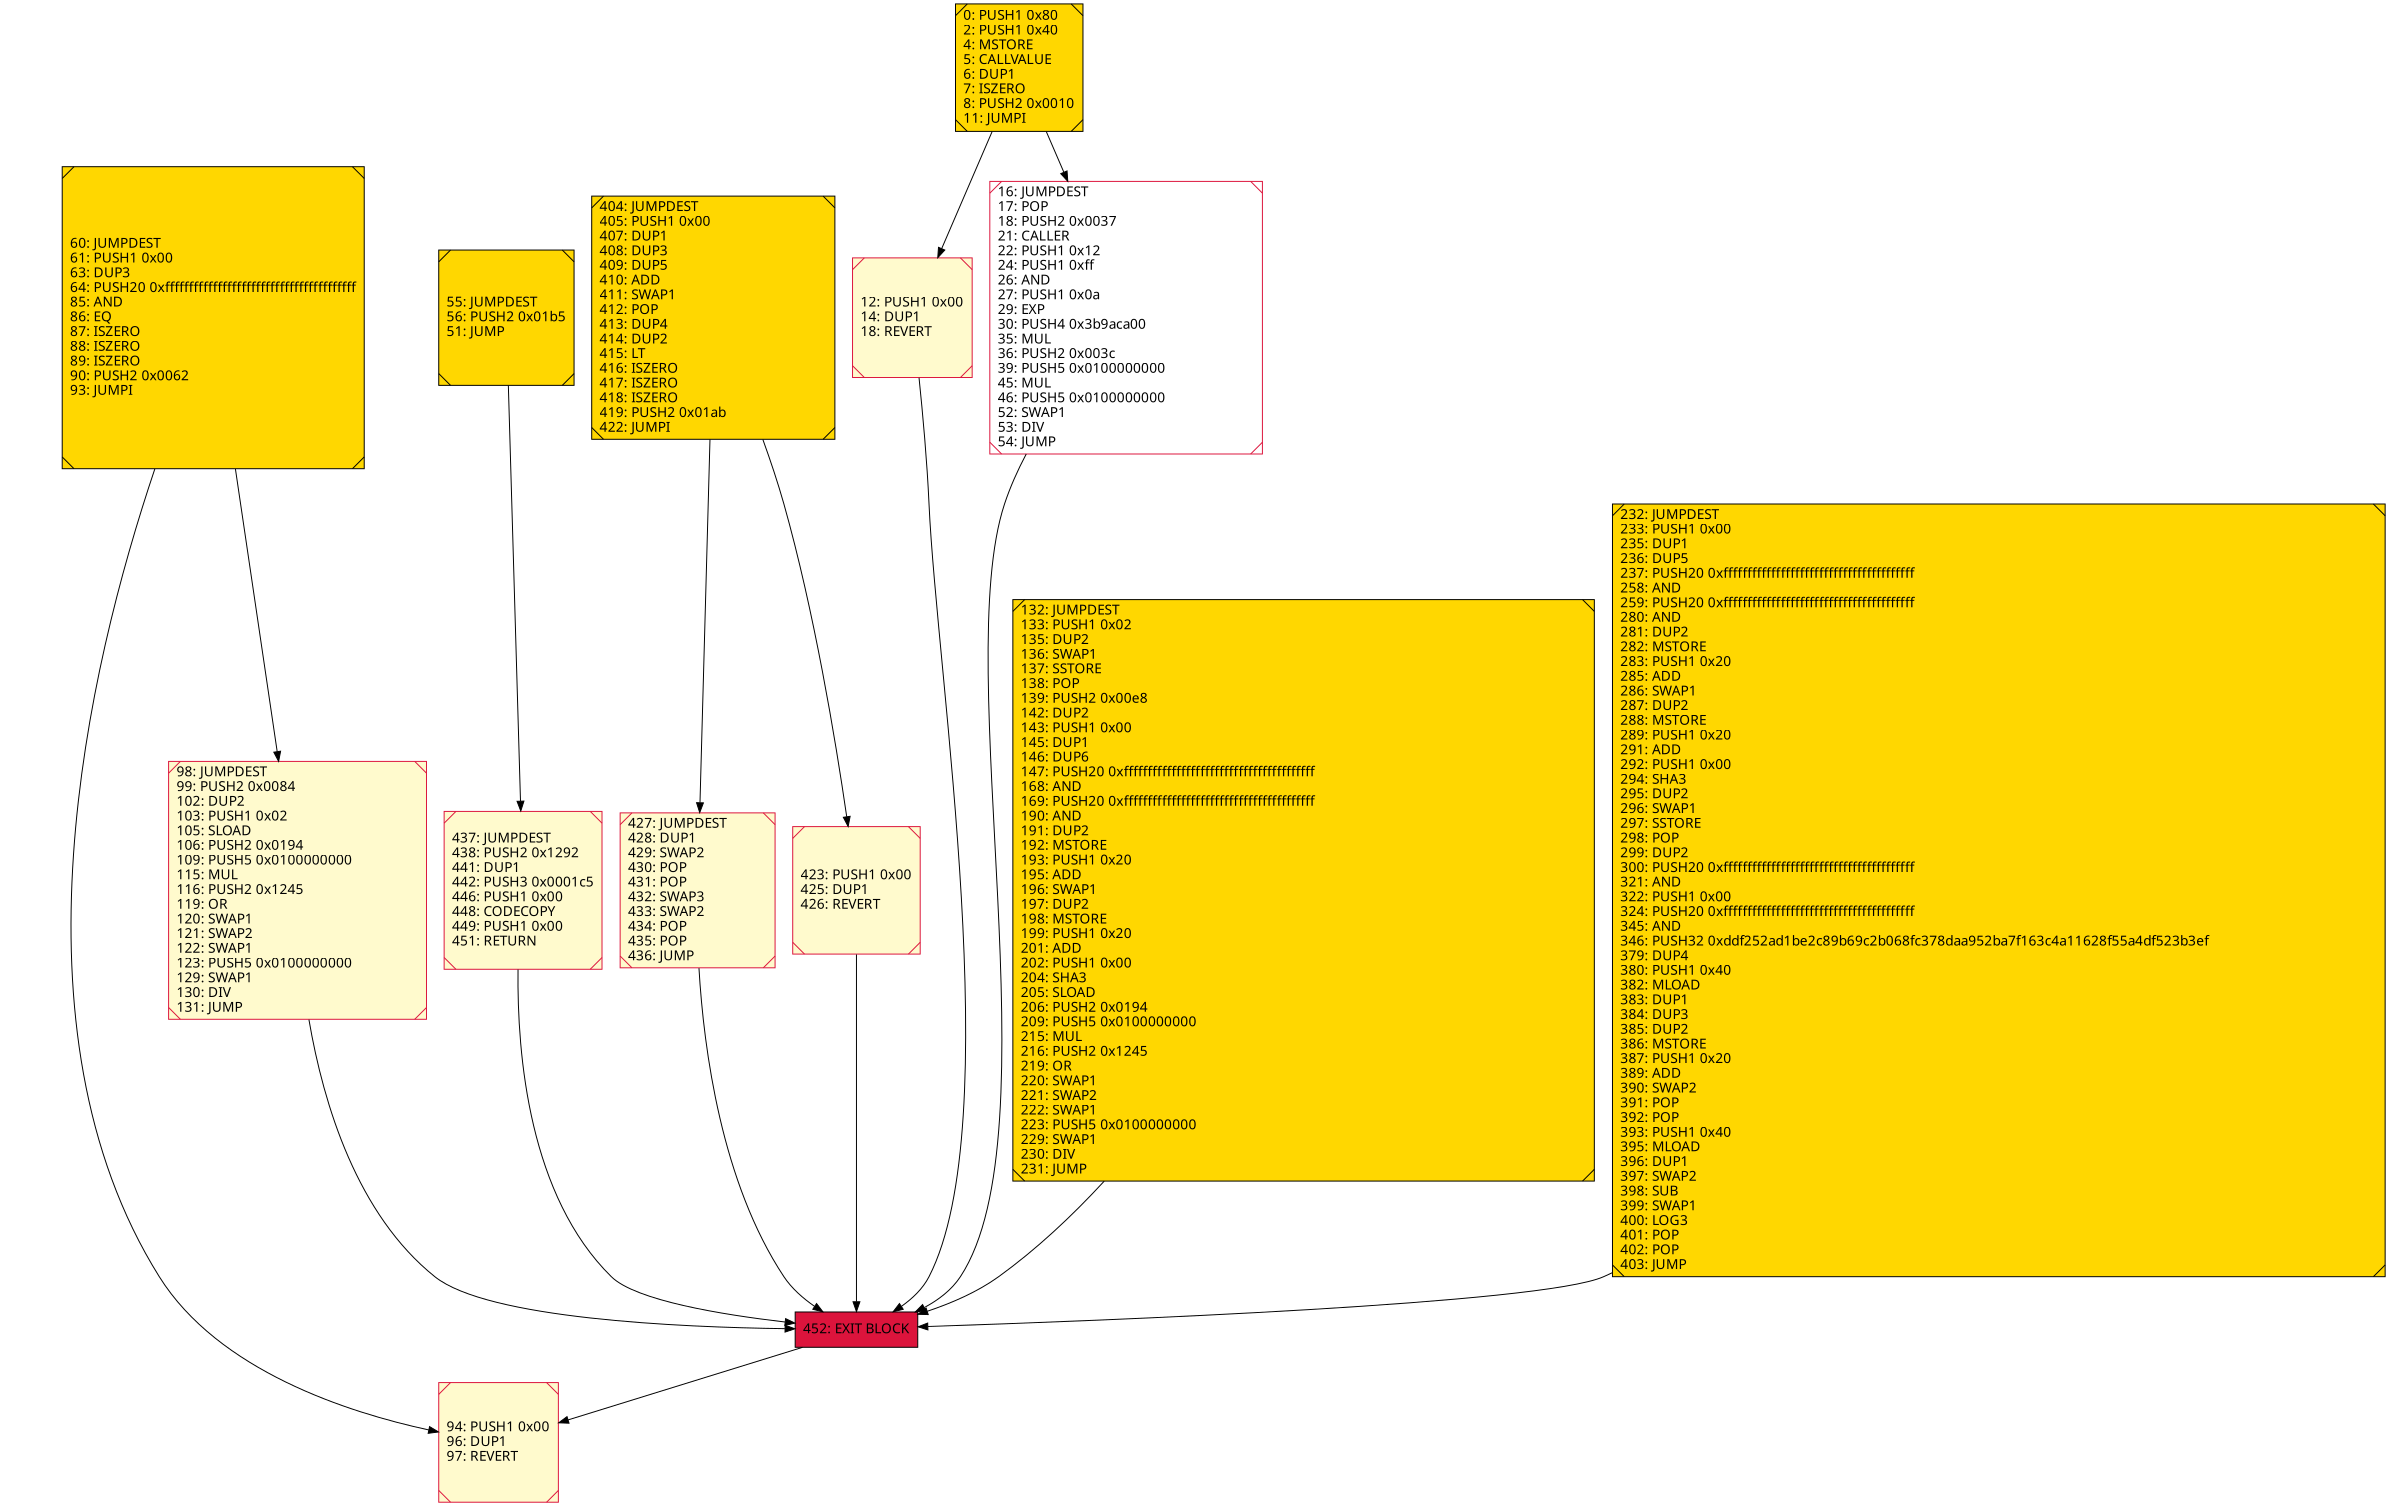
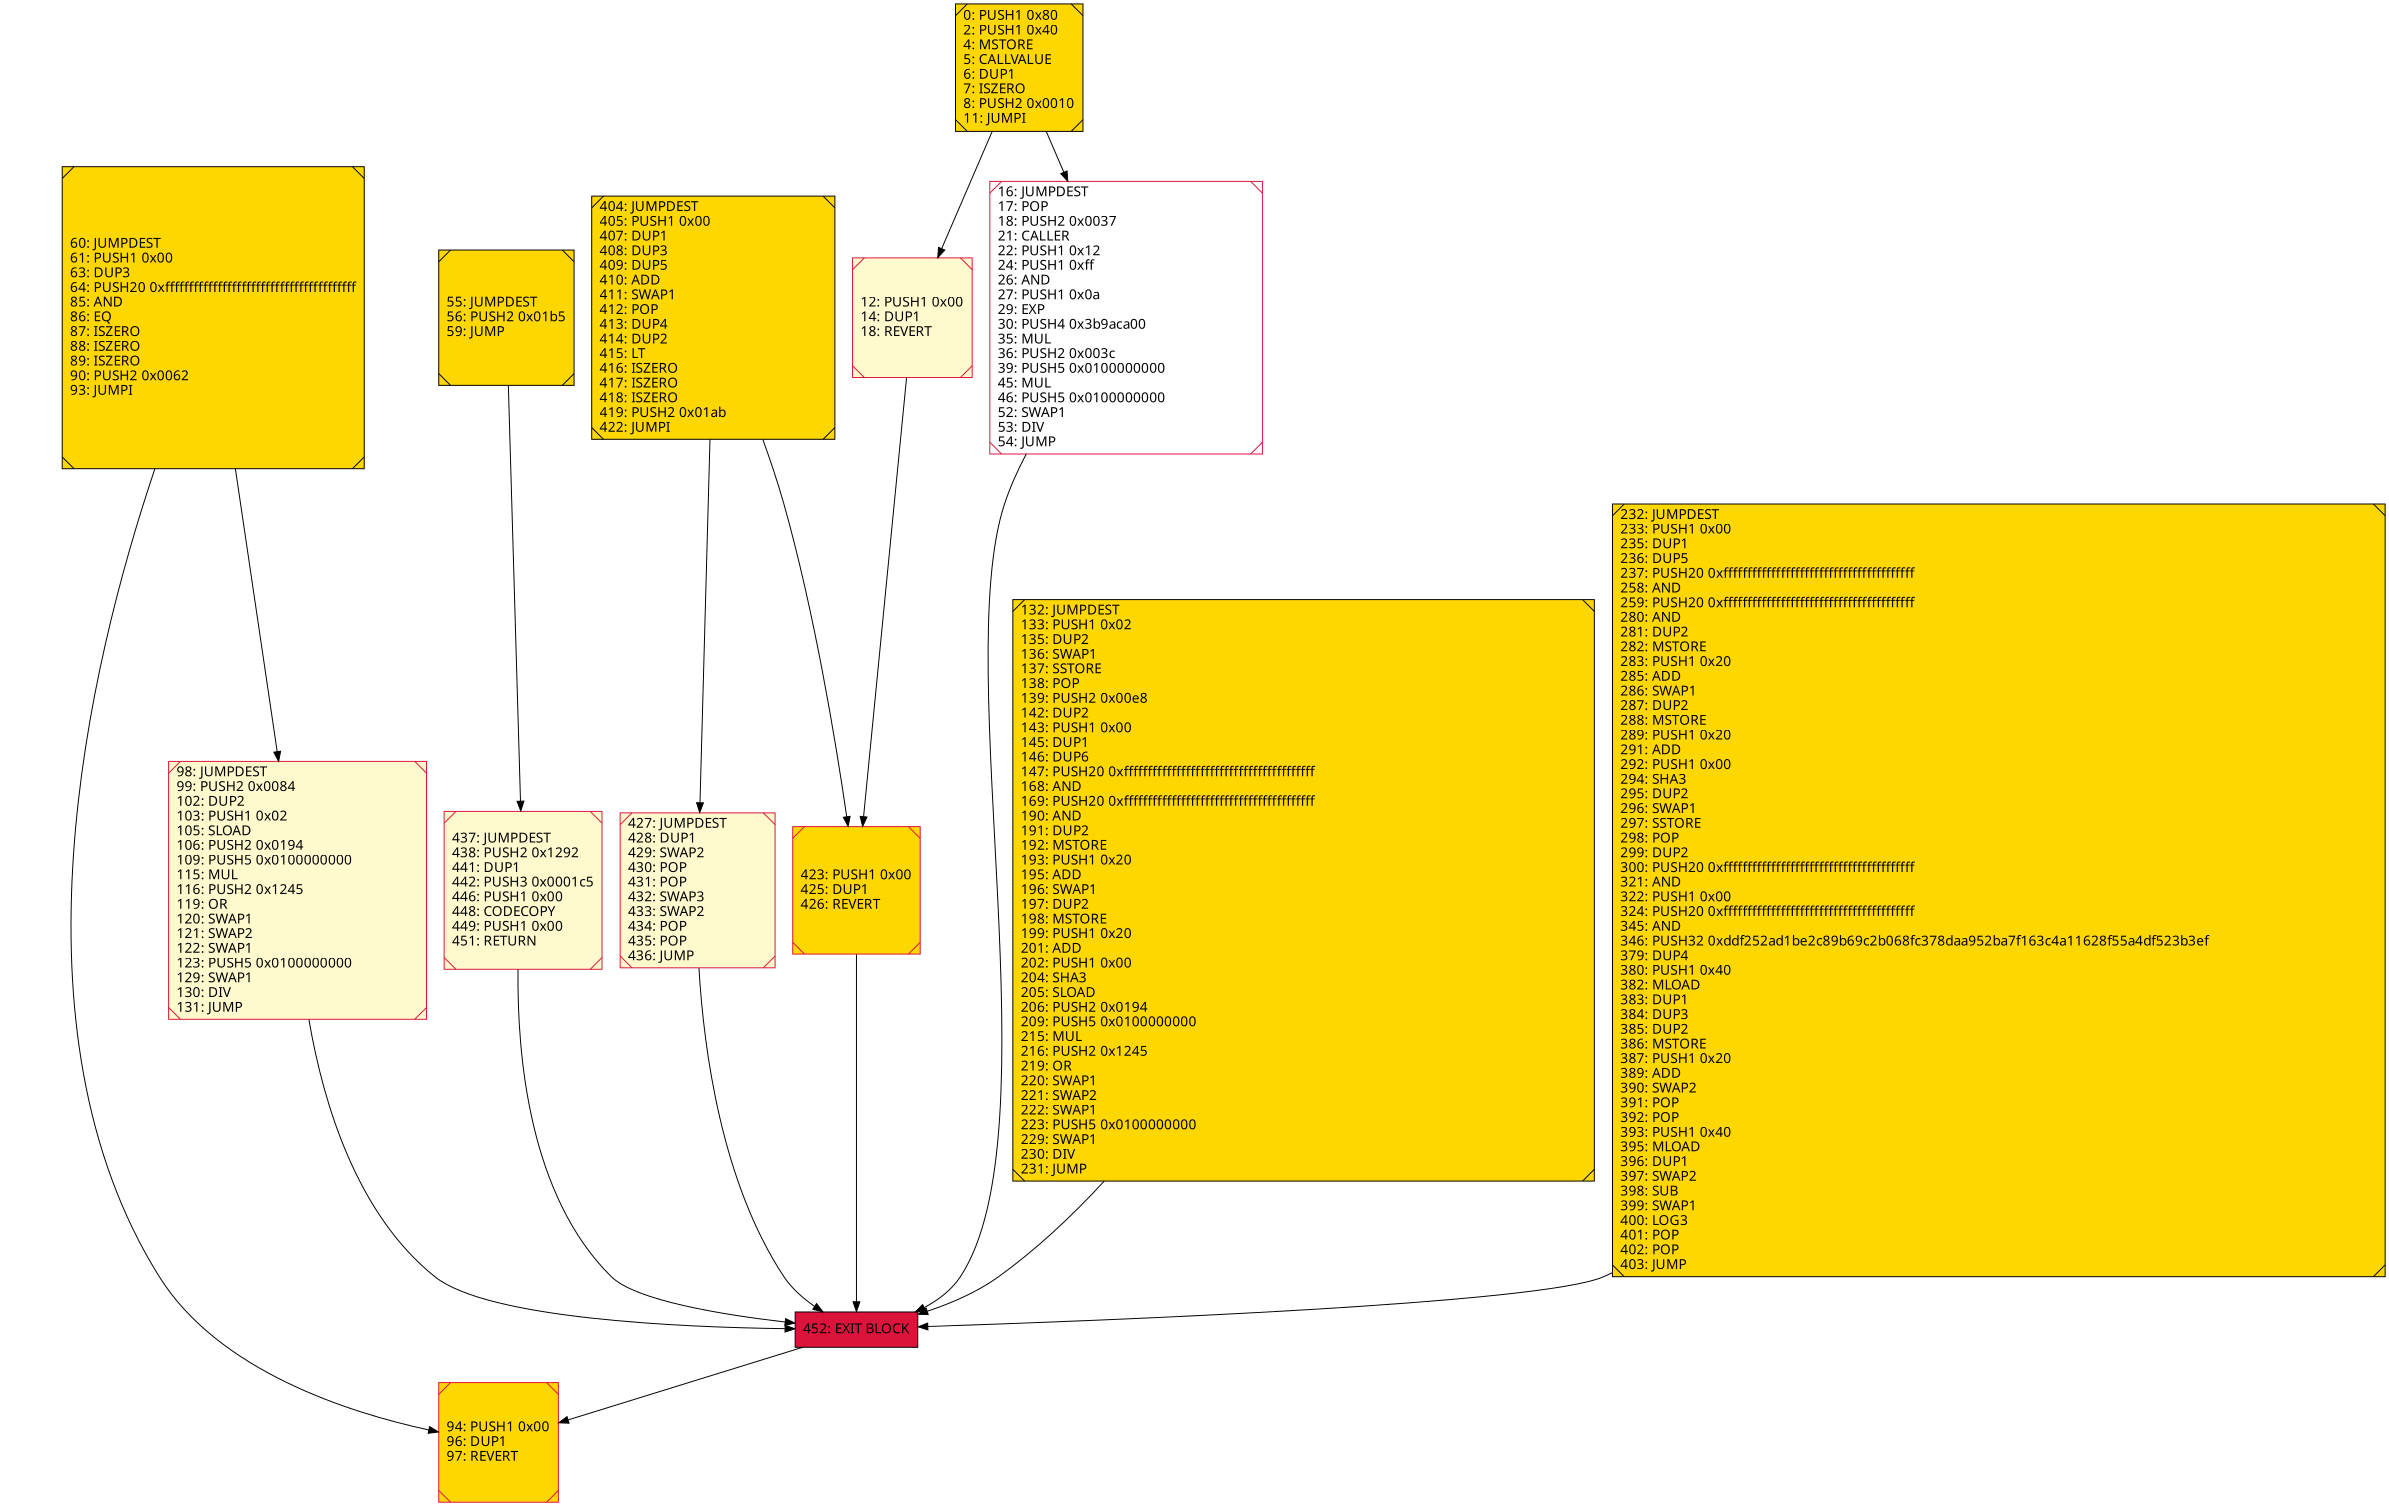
node "55: JUMPDEST 56: PUSH2 0x01b5 51: JUMP": label "55: JUMPDEST 56: PUSH2 0x01b5 51: JUMP" -> "55: JUMPDEST 56: PUSH2 0x01b5 59: JUMP"
edge "12: PUSH1 0x00 14: DUP1 18: REVERT" -> "452: EXIT BLOCK": now "12: PUSH1 0x00 14: DUP1 18: REVERT" -> "423: PUSH1 0x00 425: DUP1 426: REVERT"
node "423: PUSH1 0x00 425: DUP1 426: REVERT": fillcolor lemonchiffon -> gold
node "94: PUSH1 0x00 96: DUP1 97: REVERT": fillcolor lemonchiffon -> gold
